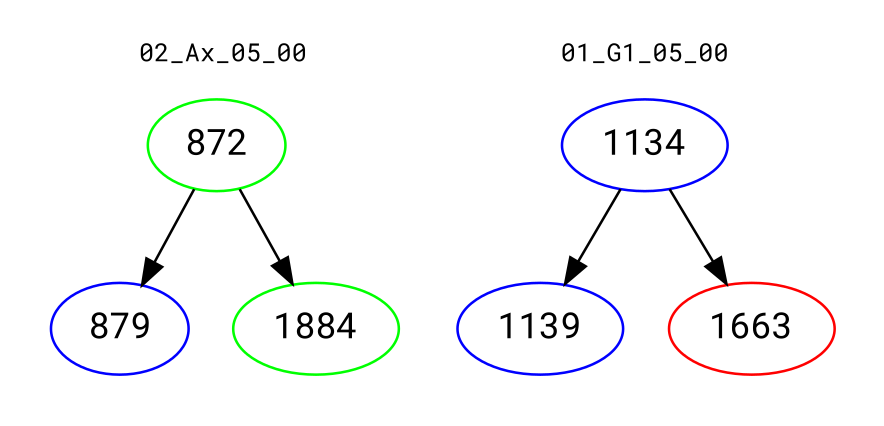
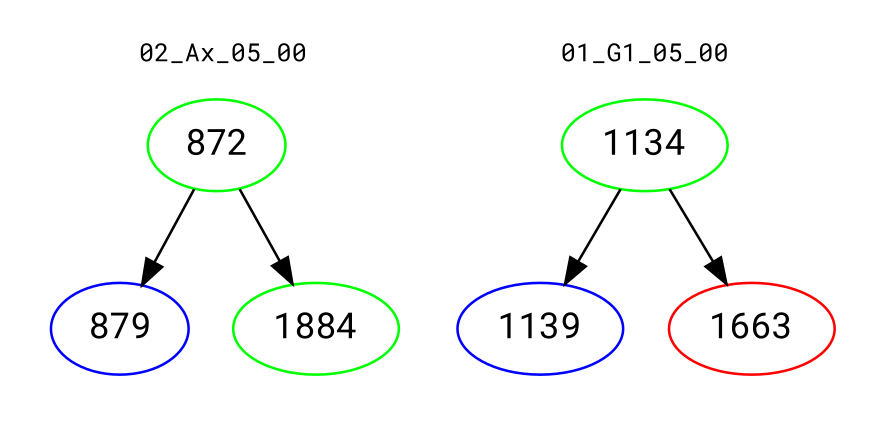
node "1134": color blue -> green
